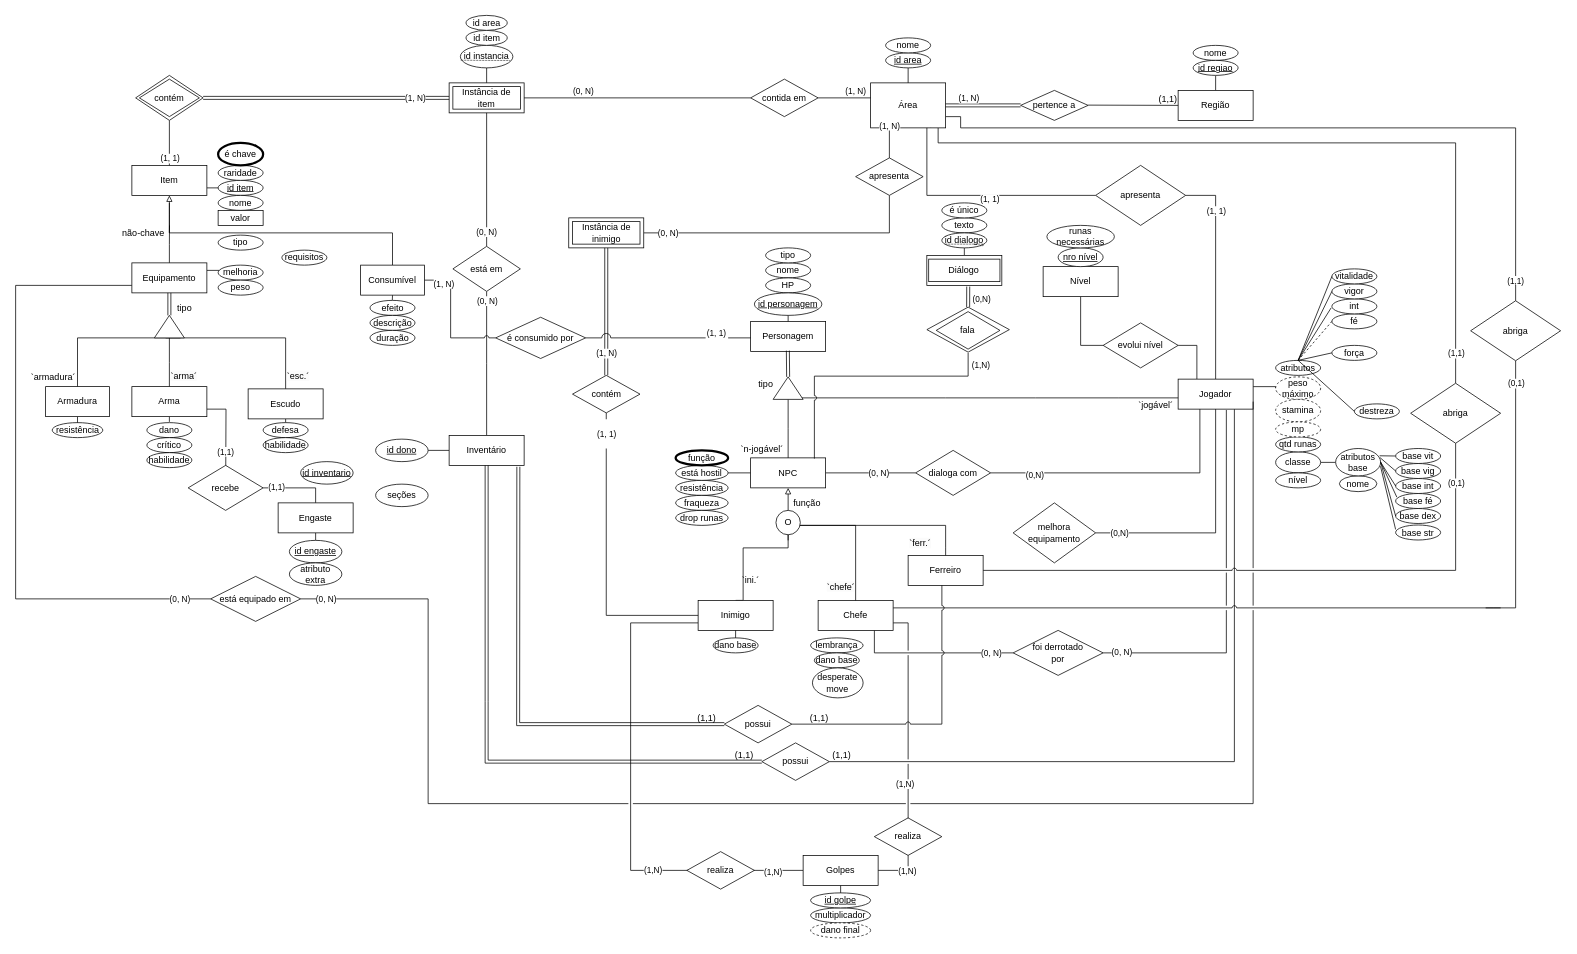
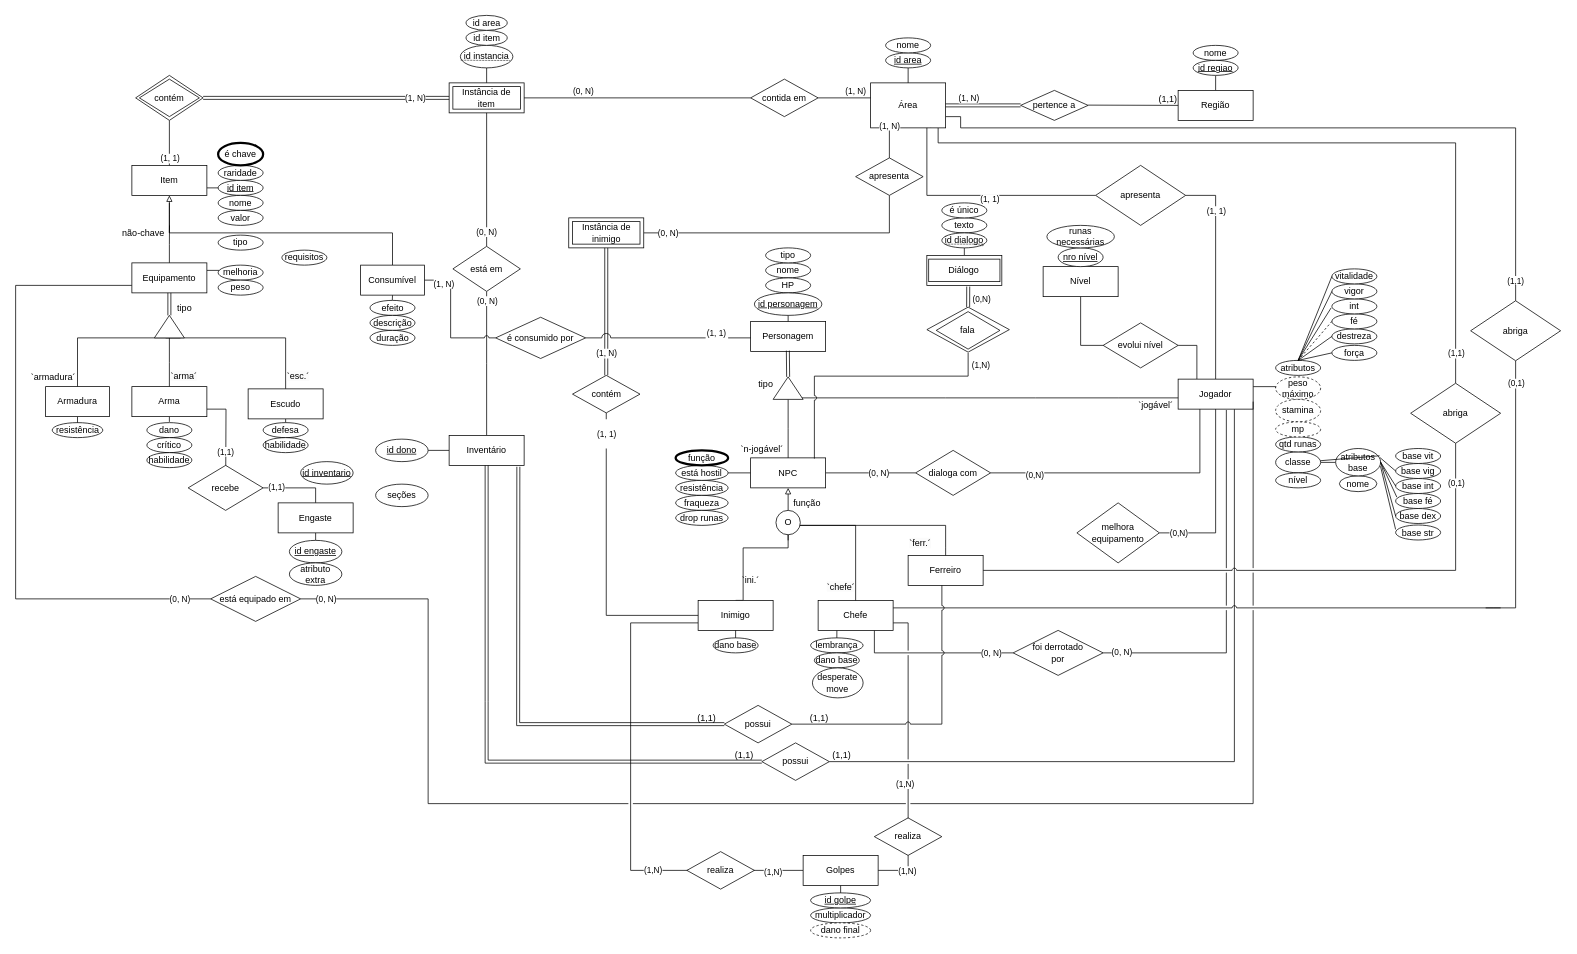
node "valor": shape rectangle -> ellipse
node "destreza": moved (1377, 411) -> (1354, 336)
edge "base vit" -- "atributos base": now "classe" -- "atributos base"
node "melhora equipamento": moved (1054, 533) -> (1118, 533)
edge "Chefe" -- "lembrança": added
